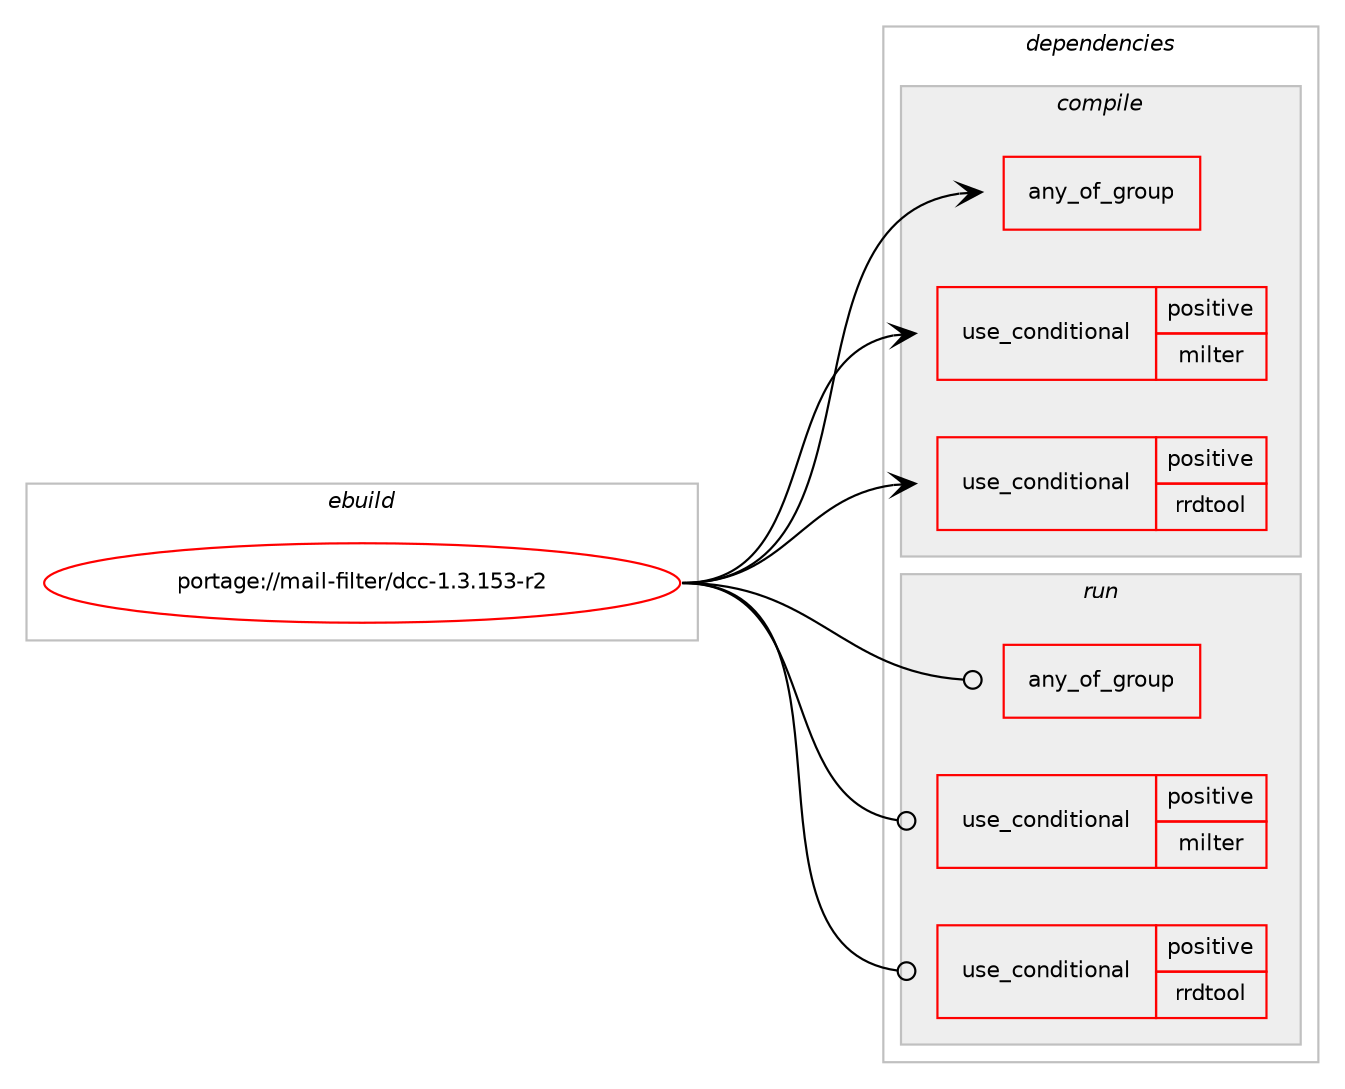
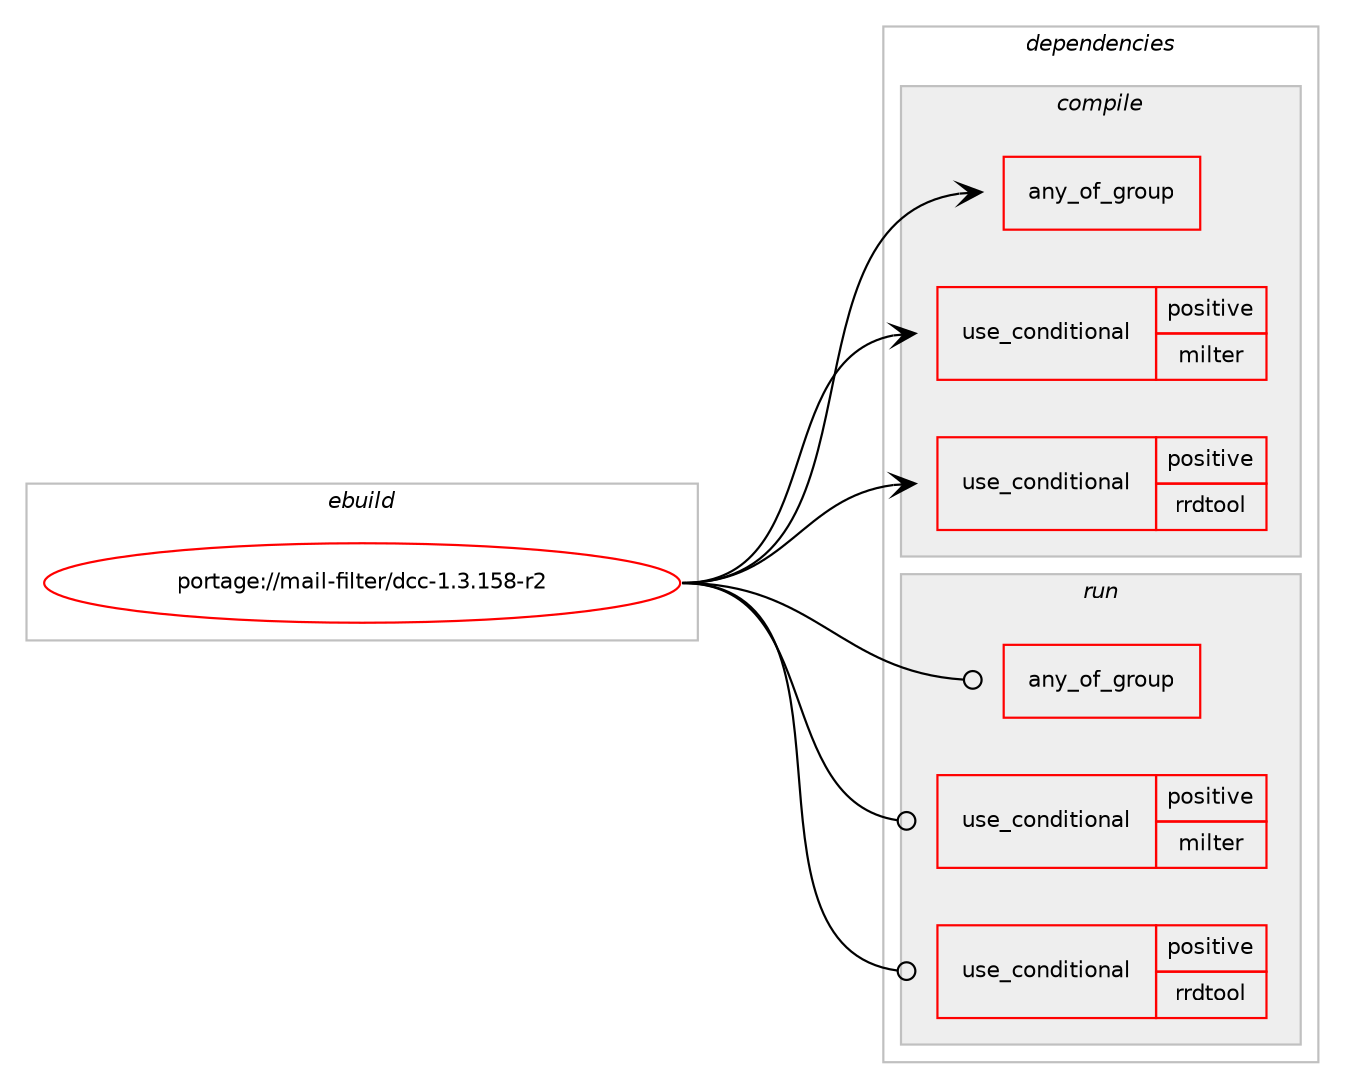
node "portage://mail-filter/dcc-1.3.153-r2": label "portage://mail-filter/dcc-1.3.153-r2" -> "portage://mail-filter/dcc-1.3.158-r2"
